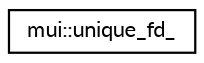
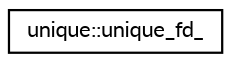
node "mui::unique_fd_": label "mui::unique_fd_" -> "unique::unique_fd_"
